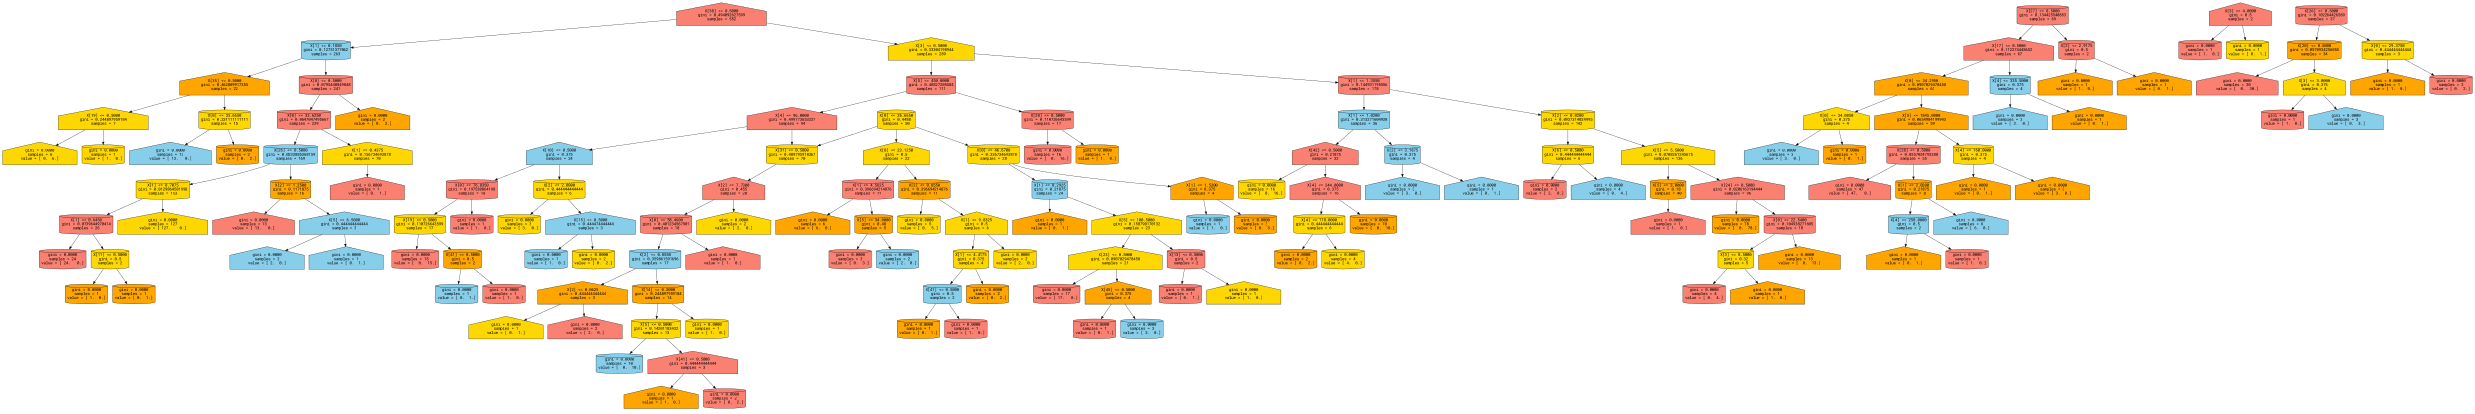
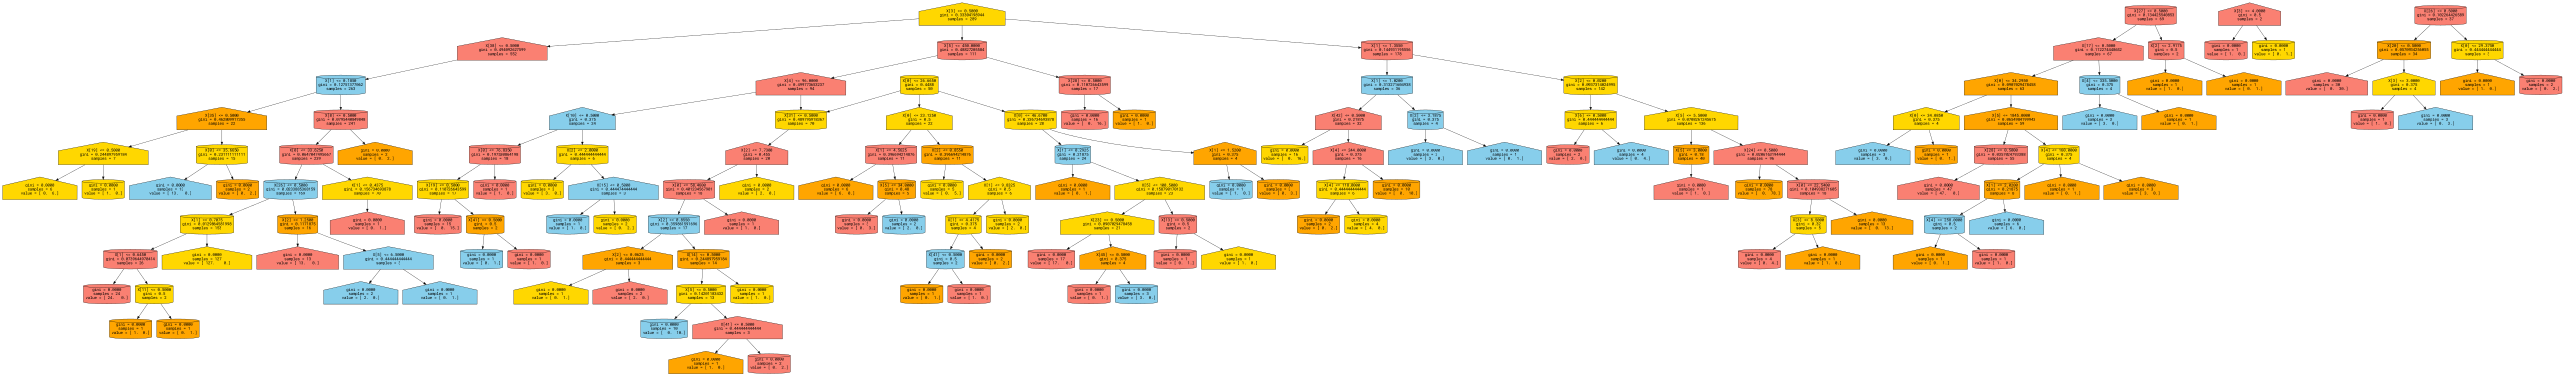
edge "X[38] <= 0.5000 gini = 0.494092627599 samples = 552" -> "X[3] <= 0.5000 gini = 0.33304198944 samples = 289": reversed
edge "X[28] <= 0.5000 gini = 0.0357024793388 samples = 55" -> "X[1] <= 2.0200 gini = 0.21875 samples = 8": now "X[4] <= 160.0000 gini = 0.375 samples = 4" -> "X[1] <= 2.0200 gini = 0.21875 samples = 8"
